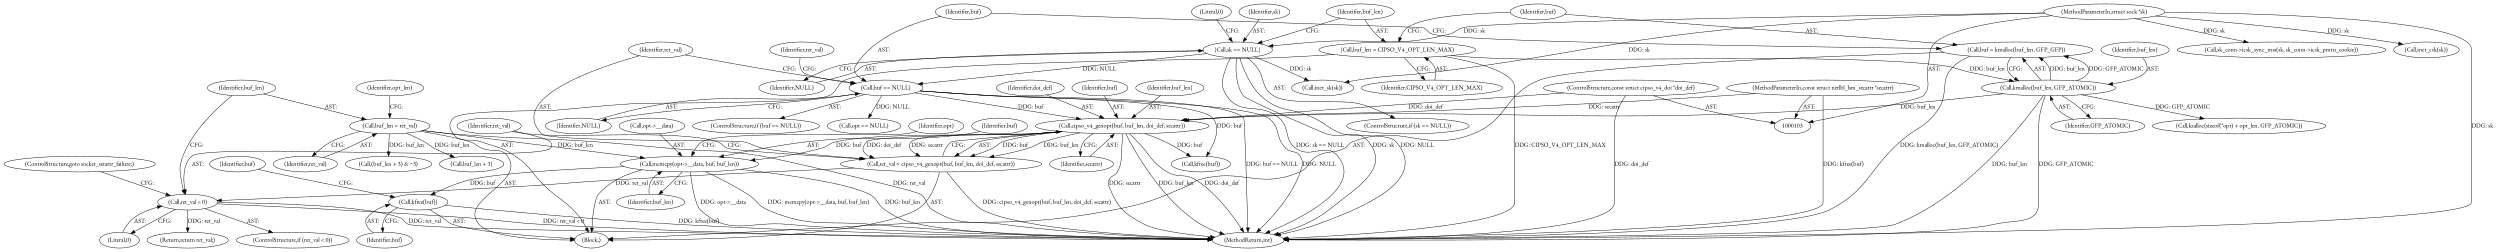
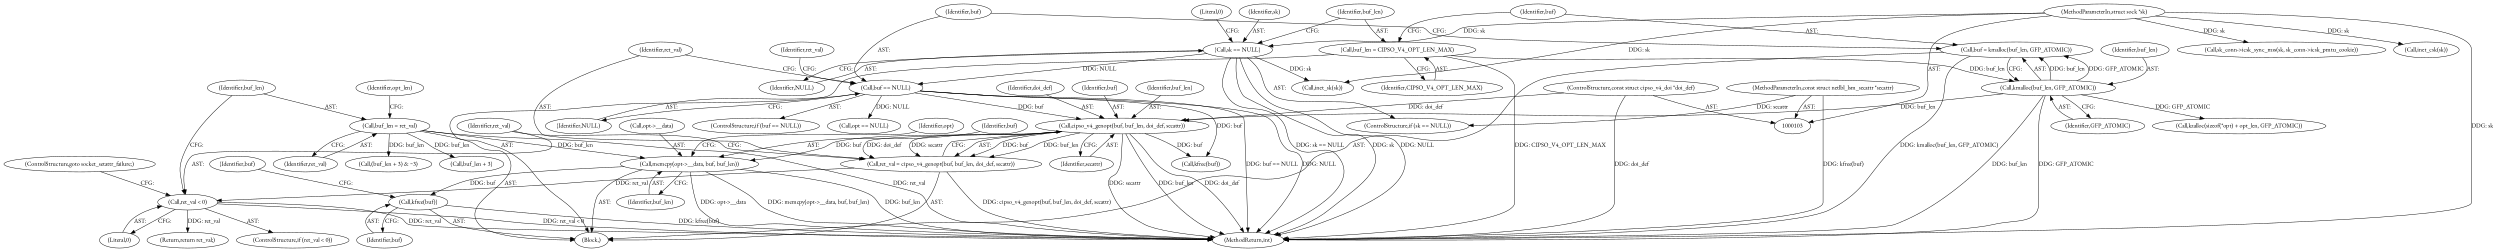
node "(Call,buf = kmalloc(buf_len, GFP_GFP))": label "(Call,buf = kmalloc(buf_len, GFP_GFP))" -> "(Call,buf = kmalloc(buf_len, GFP_ATOMIC))"
edge "(MethodParameterIn,const struct netlbl_lsm_secattr *secattr)" -> "(Call,cipso_v4_genopt(buf, buf_len, doi_def, secattr))": now "(MethodParameterIn,const struct netlbl_lsm_secattr *secattr)" -> "(ControlStructure,if (sk == NULL))"
